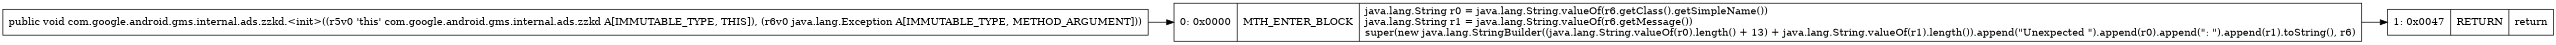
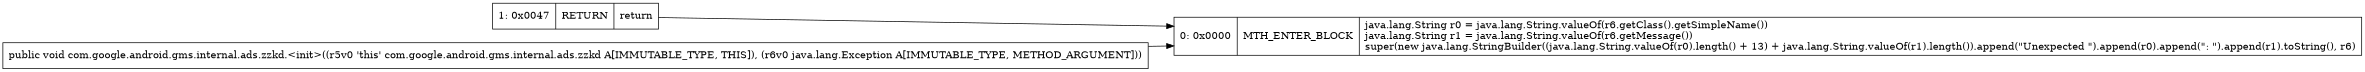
edge "0: 0x0000" -> "1: 0x0047": reversed
